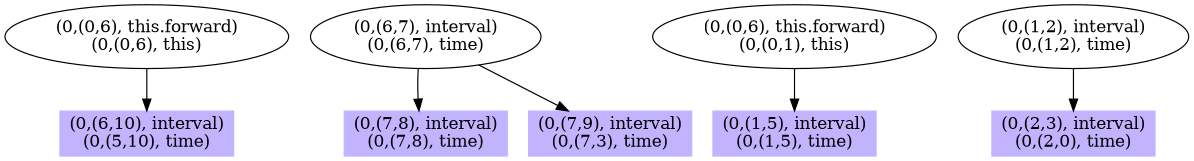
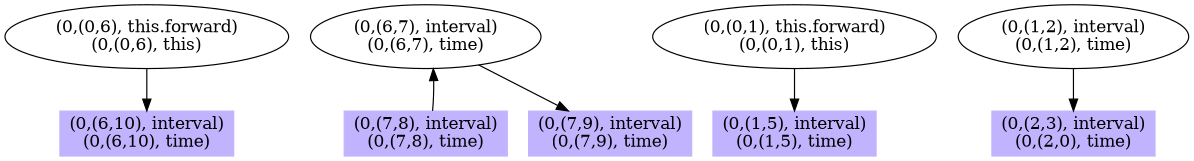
node "(0,(0,6), this.forward) (0,(0,1), this)": label "(0,(0,6), this.forward) (0,(0,1), this)" -> "(0,(0,1), this.forward) (0,(0,1), this)"
edge "(0,(6,7), interval) (0,(6,7), time)" -> "(0,(7,8), interval) (0,(7,8), time)": reversed
node "(0,(6,10), interval) (0,(5,10), time)": label "(0,(6,10), interval) (0,(5,10), time)" -> "(0,(6,10), interval) (0,(6,10), time)"
node "(0,(7,9), interval) (0,(7,3), time)": label "(0,(7,9), interval) (0,(7,3), time)" -> "(0,(7,9), interval) (0,(7,9), time)"
